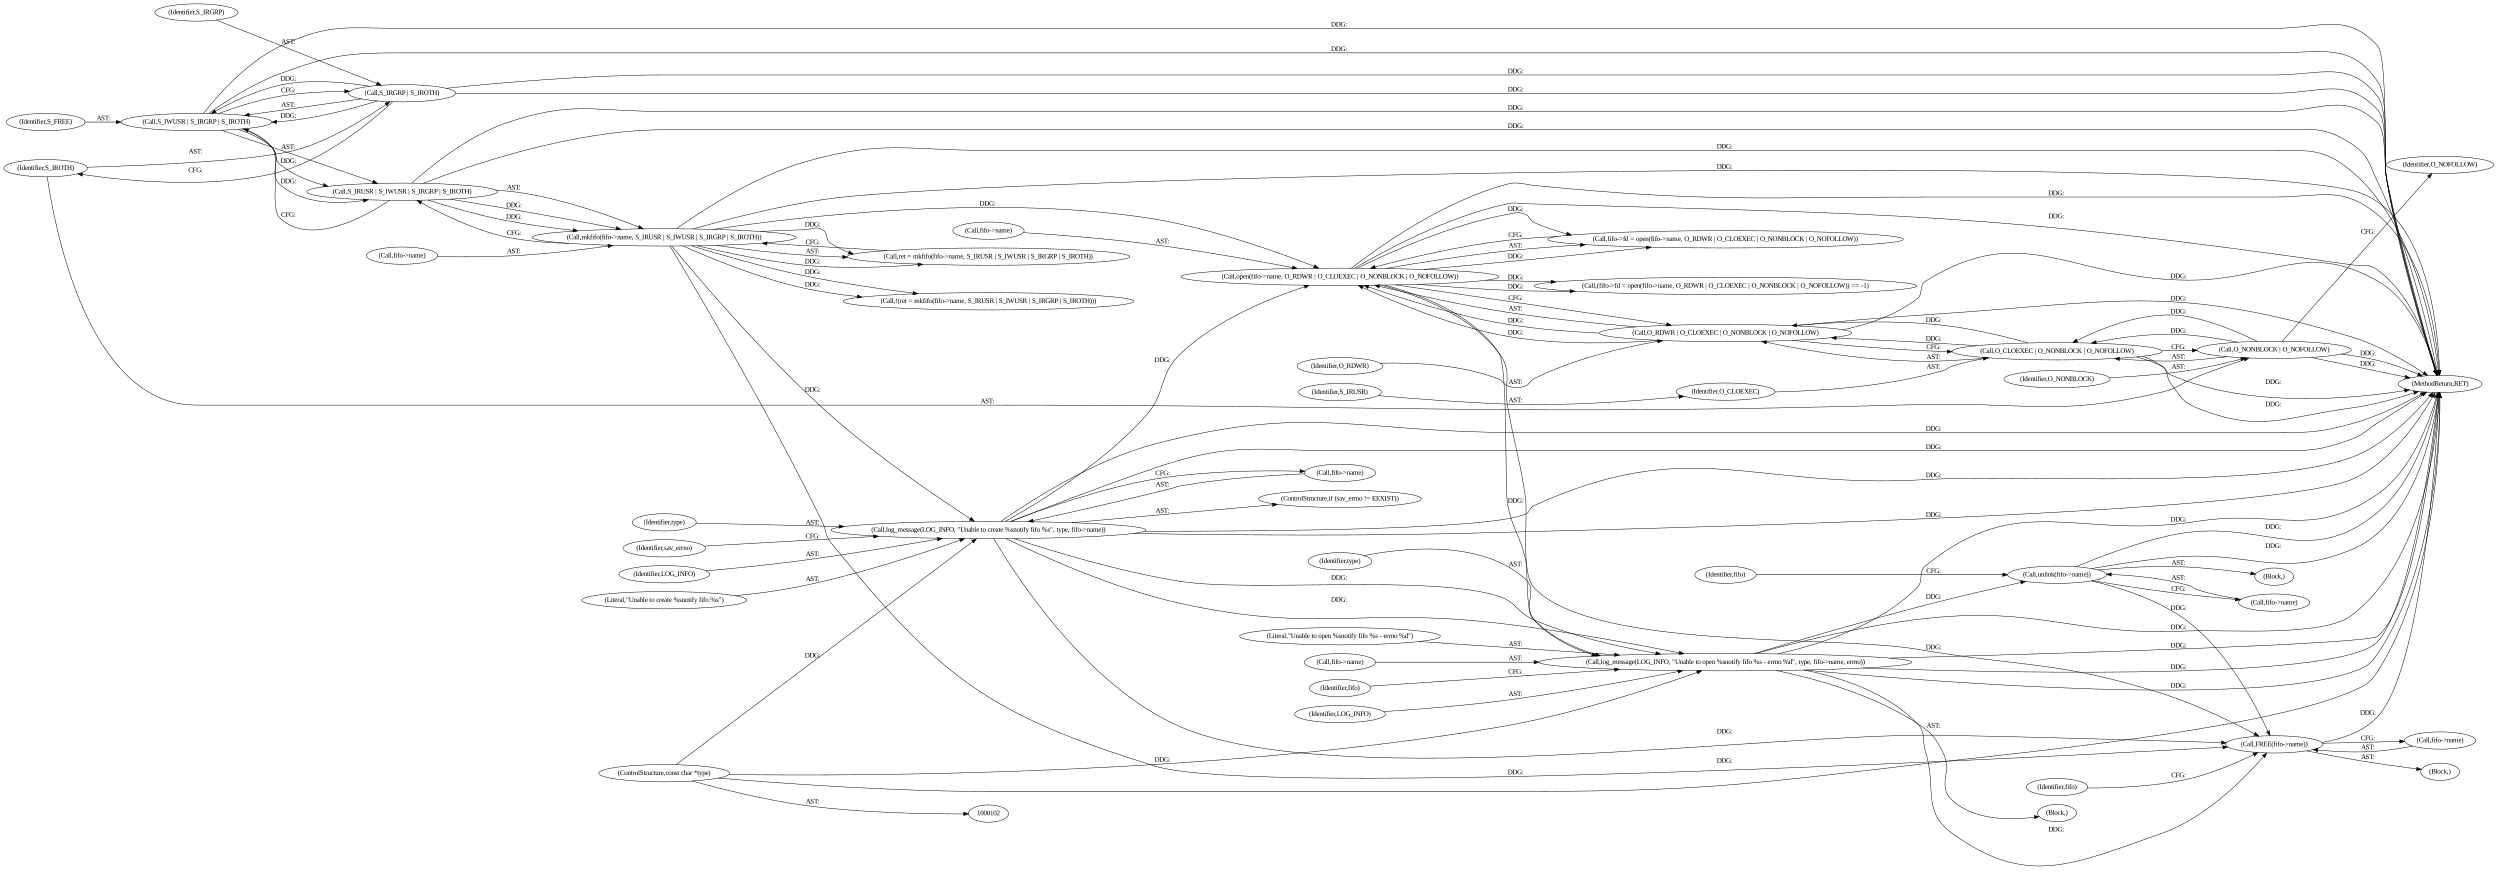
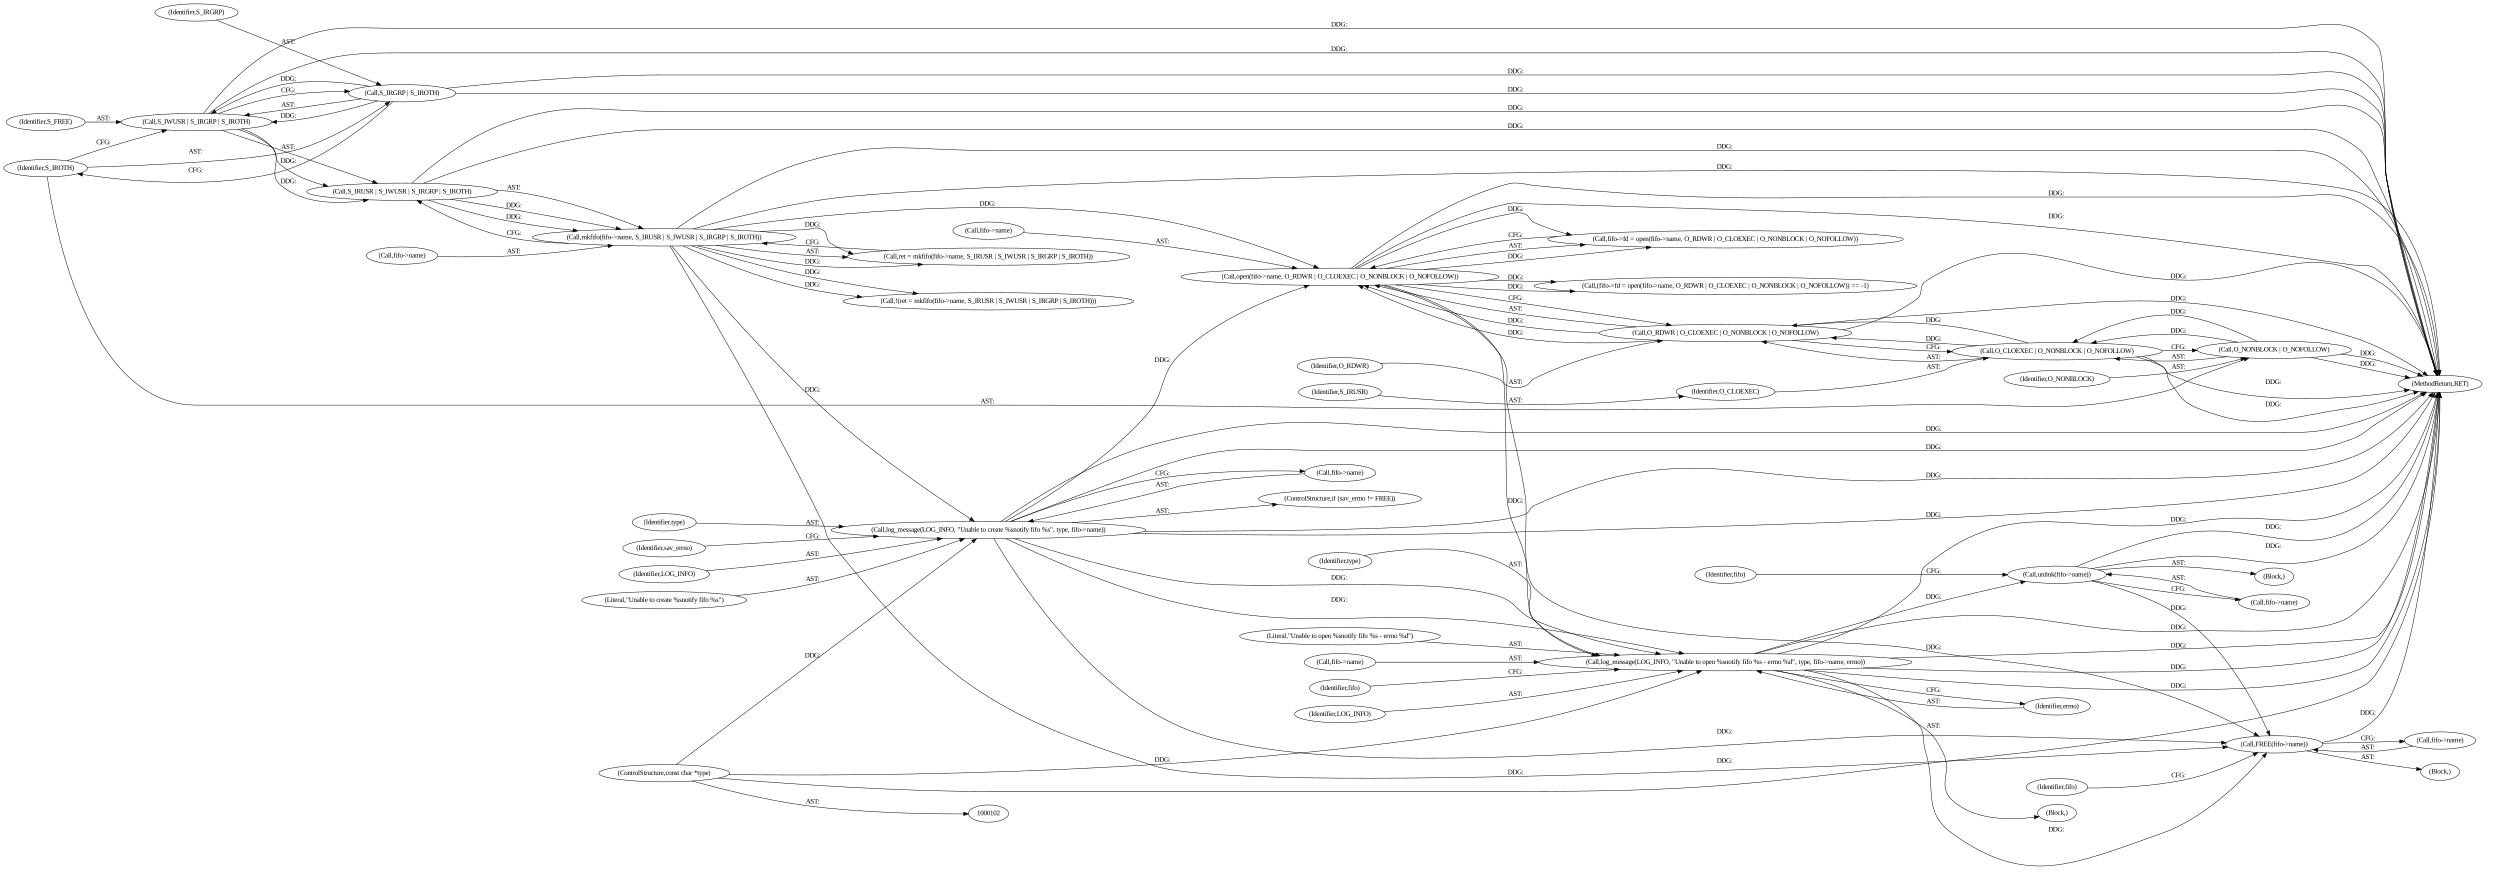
node "(Identifier,O_NOFOLLOW)": removed
edge "(Call,S_IRUSR | S_IWUSR | S_IRGRP | S_IROTH)" -> "(Call,S_IWUSR | S_IRGRP | S_IROTH)": now "(Identifier,S_IROTH)" -> "(Call,S_IWUSR | S_IRGRP | S_IROTH)"
node "(ControlStructure,if (sav_errno != EEXIST))": label "(ControlStructure,if (sav_errno != EEXIST))" -> "(ControlStructure,if (sav_errno != FREE))"
node "(Identifier,errno)": added
